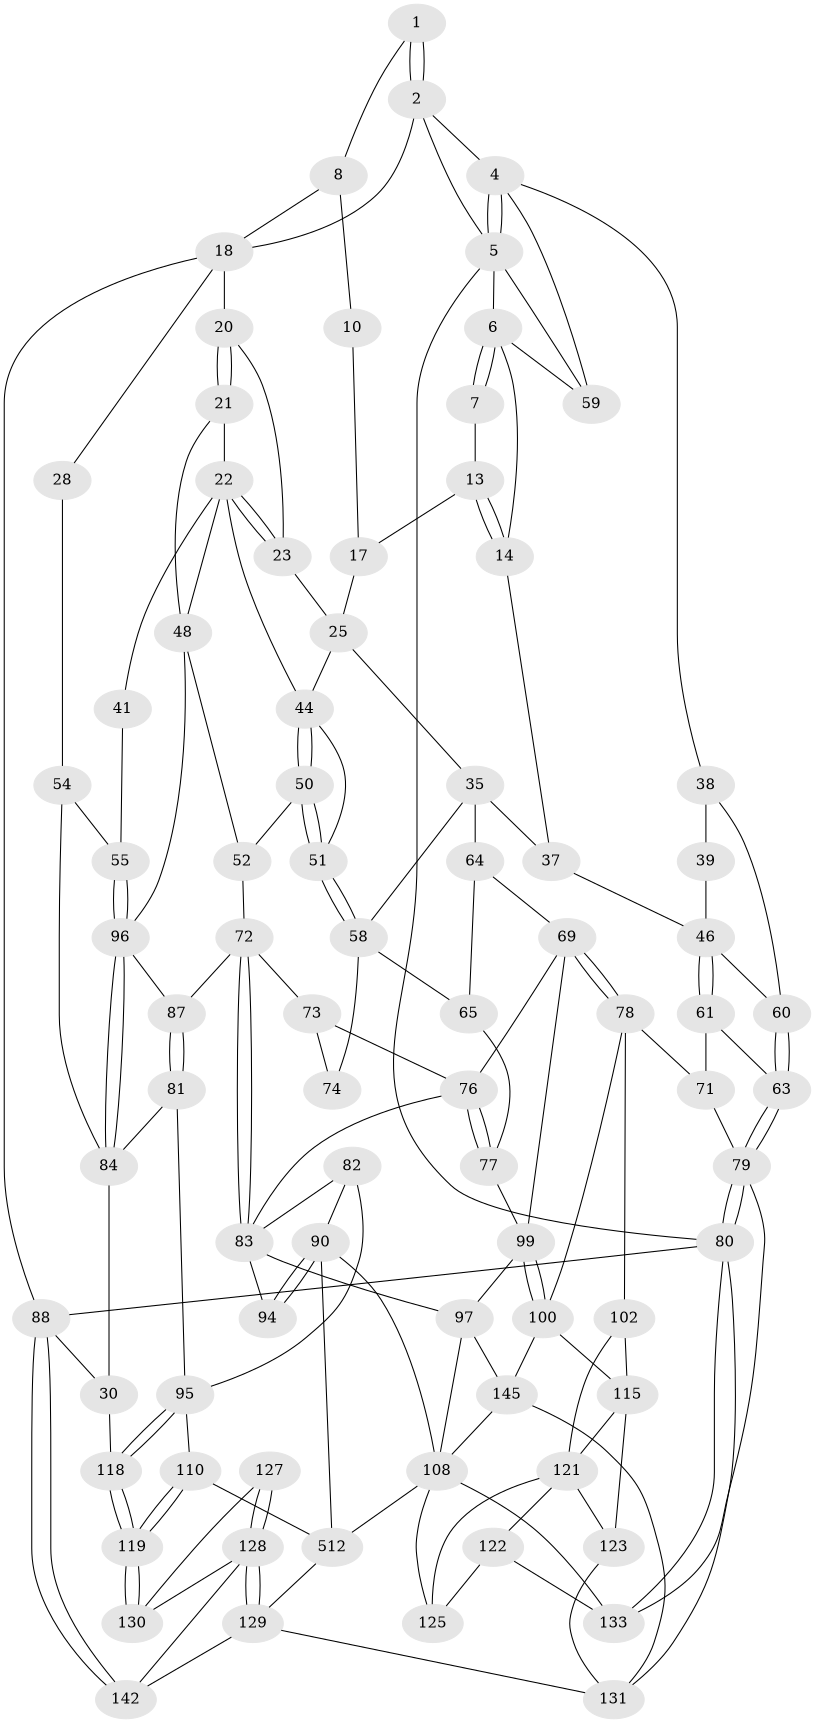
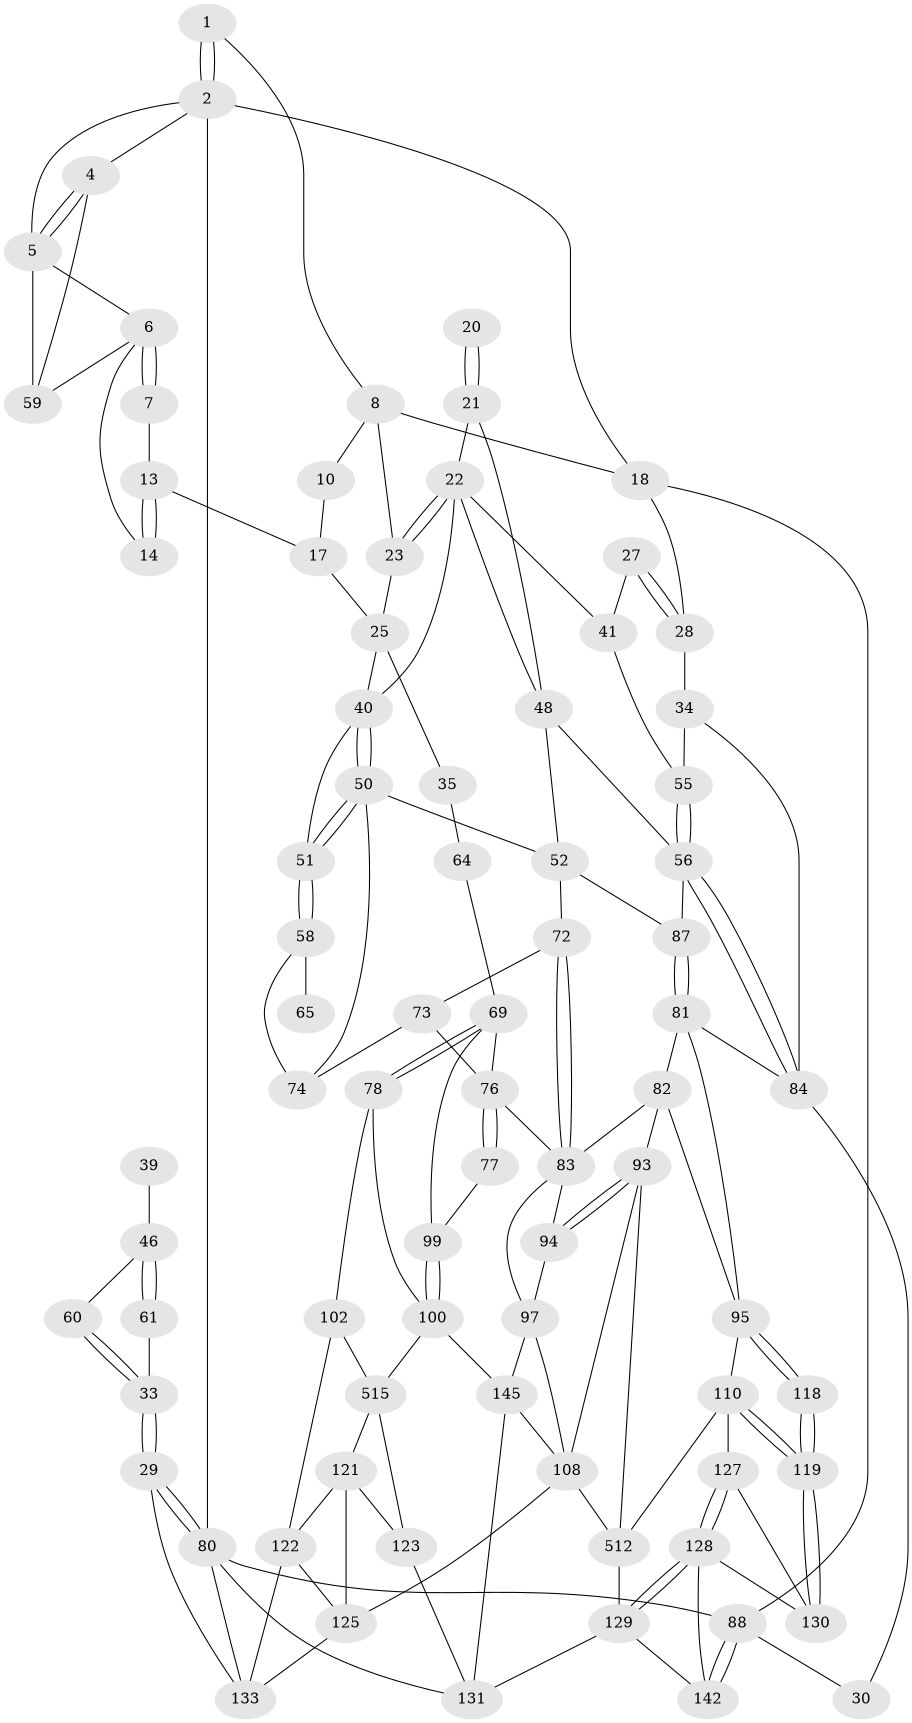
edge "18" -- "20": removed
edge "20" -- "23": now "8" -- "23"
node "27": added
node "44": label "44" -> "40"
node "54": label "54" -> "34"
node "38": removed
edge "5" -- "80": now "2" -- "80"
edge "35" -- "58": removed
node "37": removed
node "96": label "96" -> "56"
edge "64" -- "65": removed
edge "50" -- "74": added
edge "72" -- "87": now "52" -- "87"
edge "81" -- "82": added
edge "65" -- "77": removed
node "71": removed
node "63": label "63" -> "33"
node "79": label "79" -> "29"
node "90": label "90" -> "93"
edge "99" -- "97": now "94" -- "97"
edge "102" -- "121": now "102" -- "122"
node "115": label "115" -> "515"
edge "30" -- "118": removed
edge "110" -- "127": added
edge "108" -- "133": now "125" -- "133"
